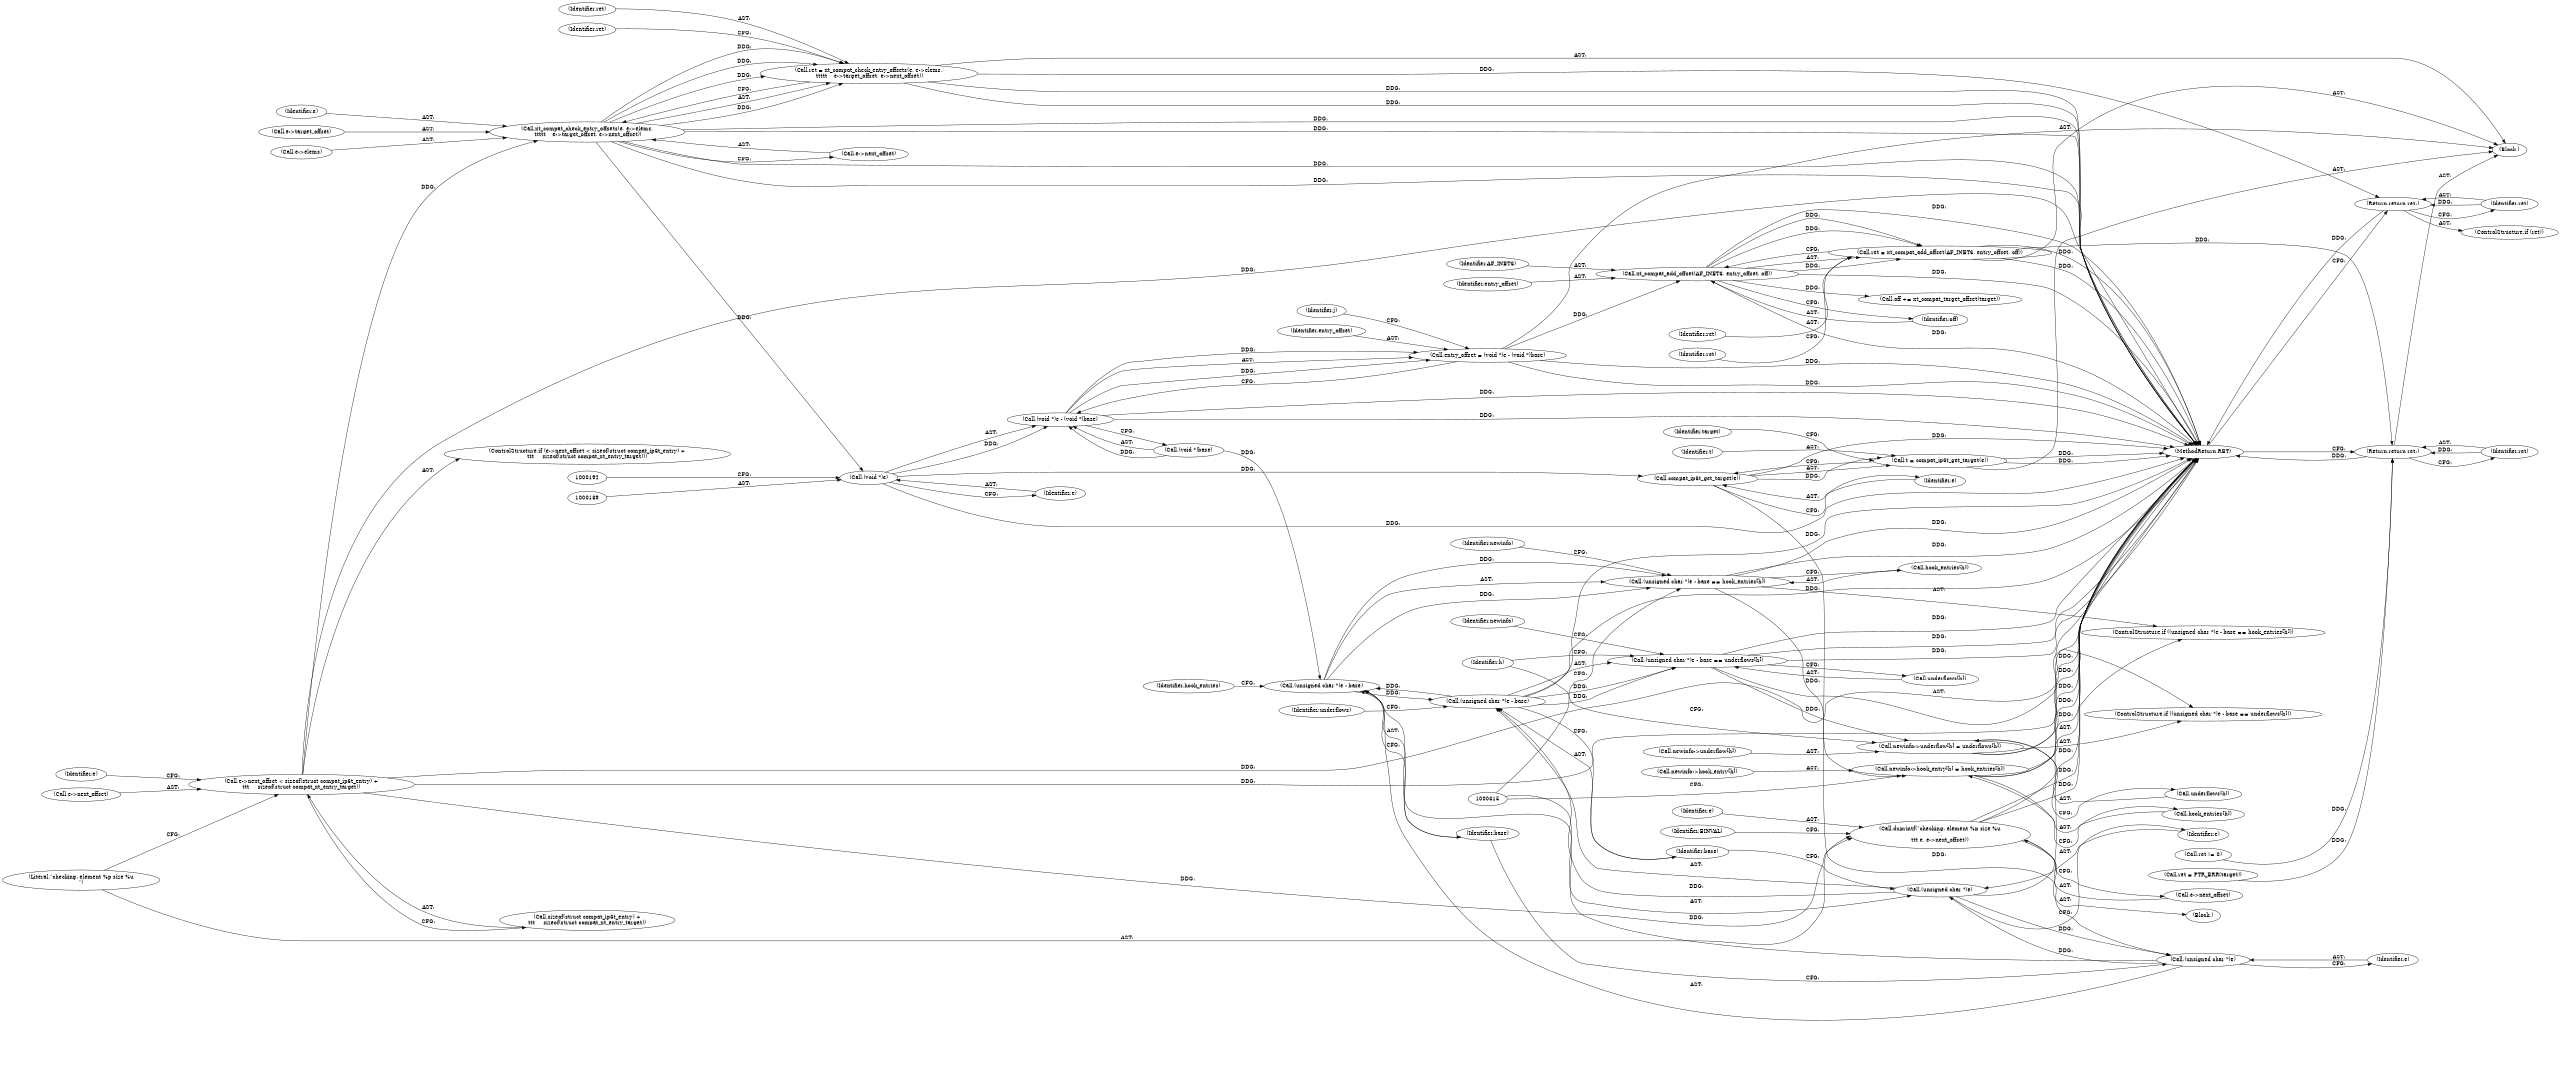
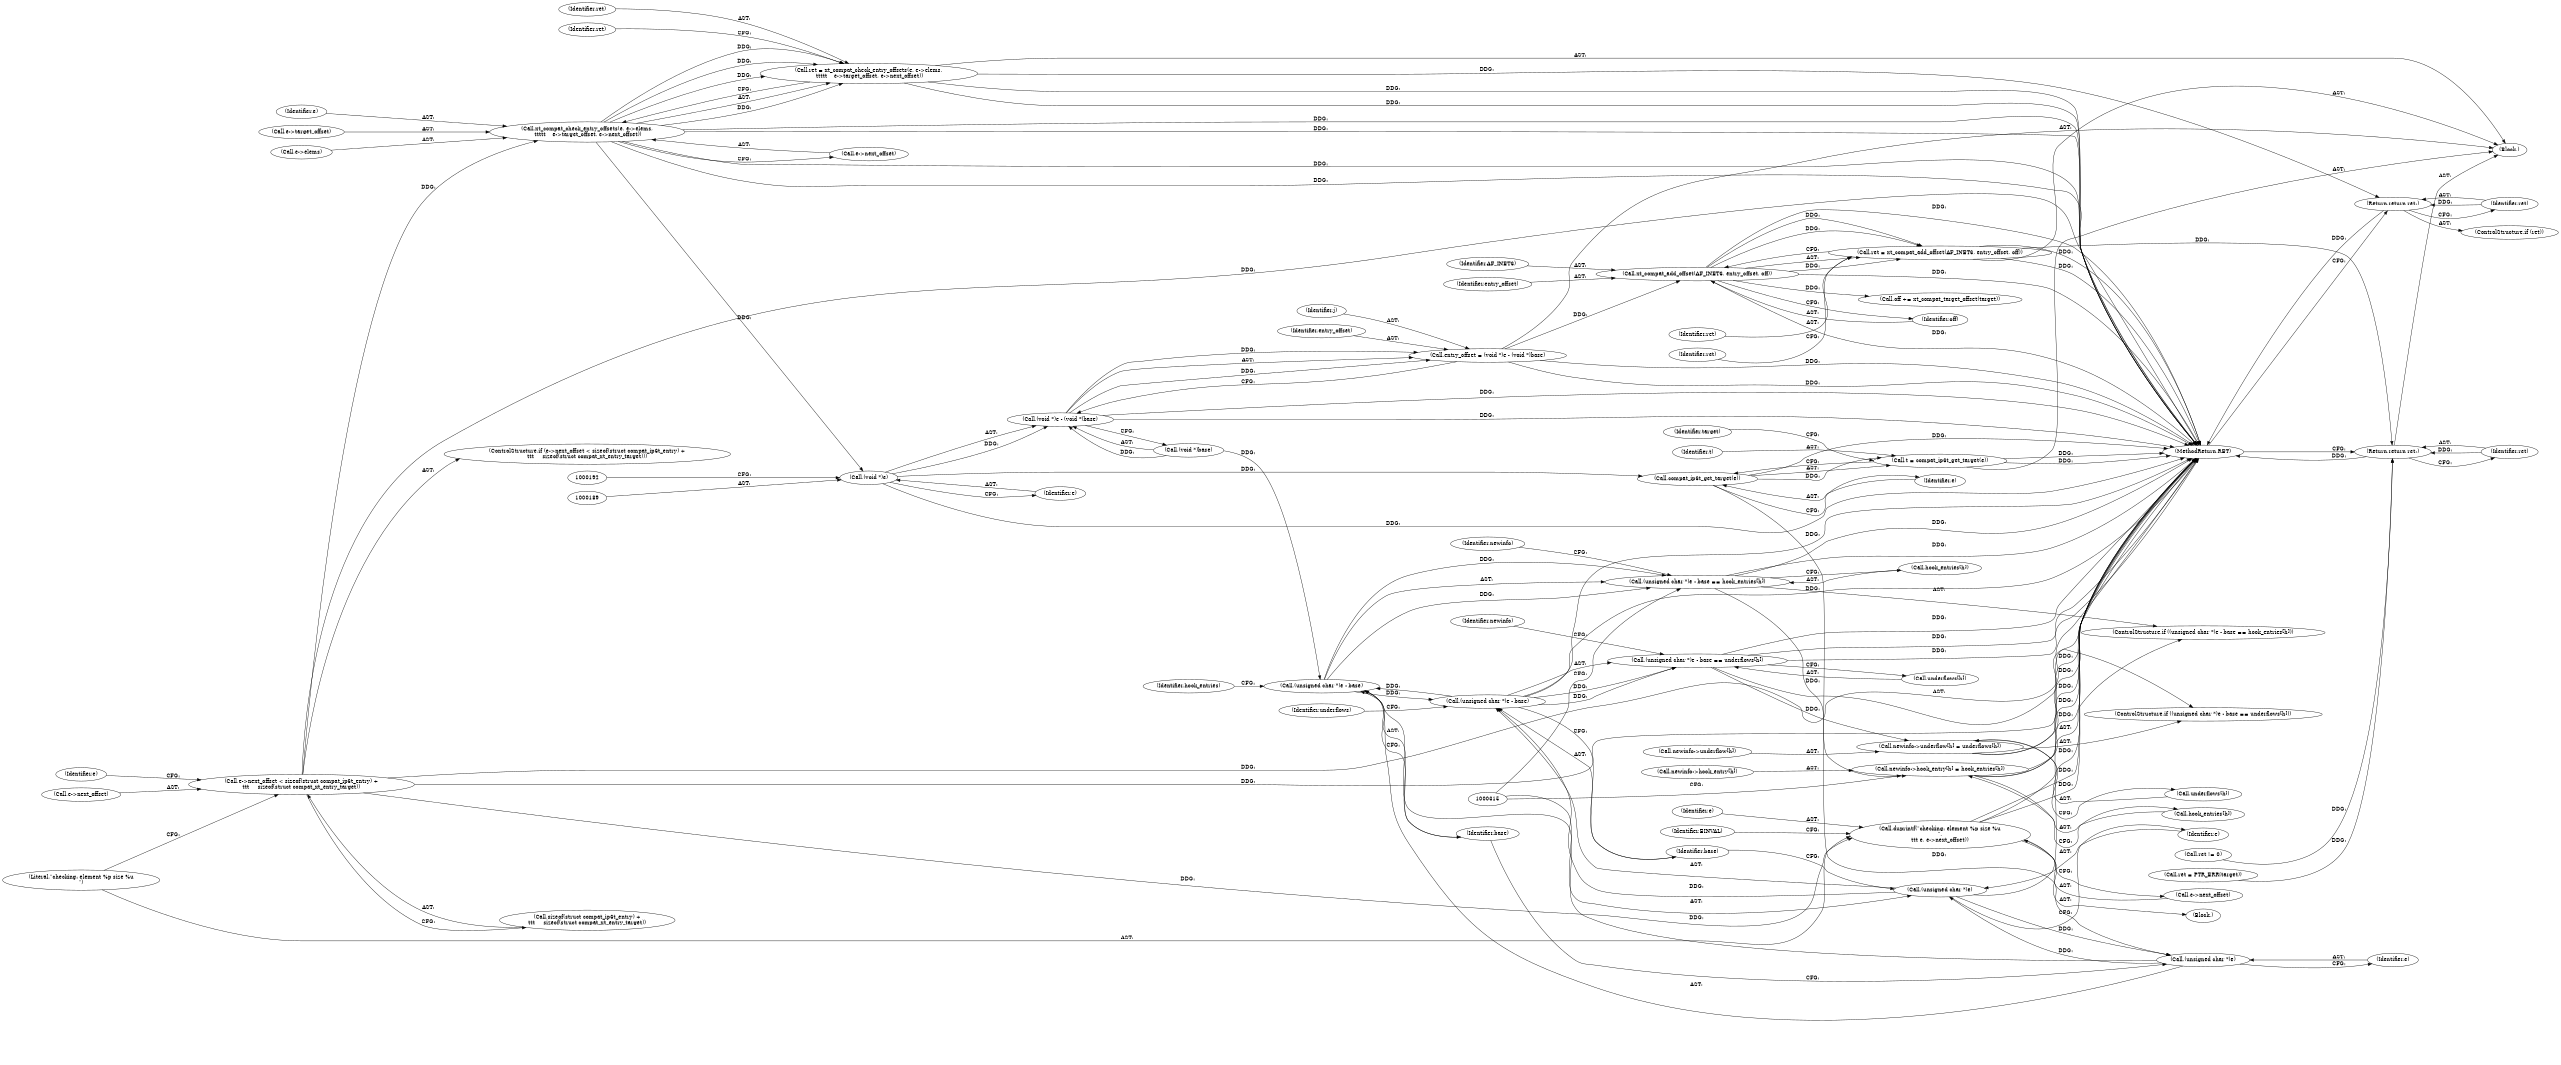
edge "(Identifier,j)" -> "(Call,entry_offset = (void *)e - (void *)base)": label "CFG: " -> "AST: "
node "(Identifier,h)": removed
